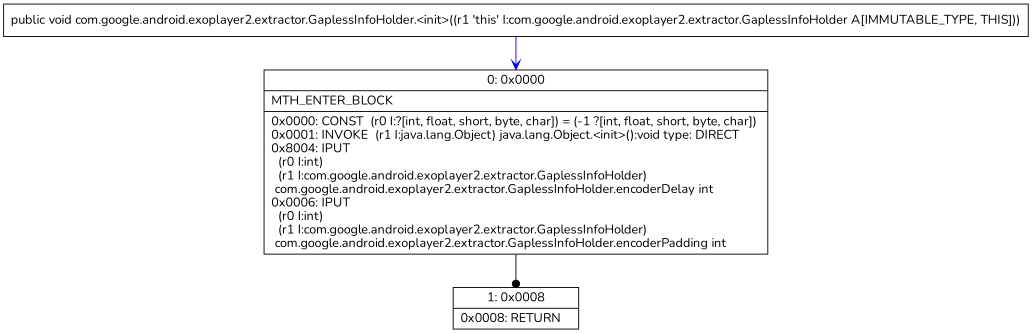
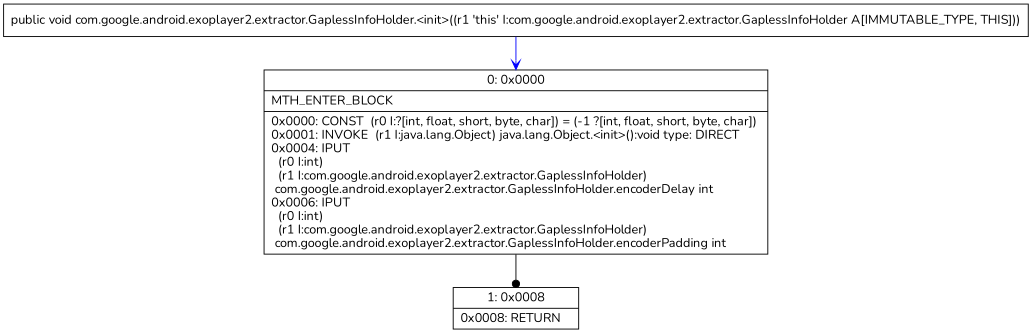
node "0: 0x0000": text "0x8004: IPUT" -> "0x0004: IPUT"
